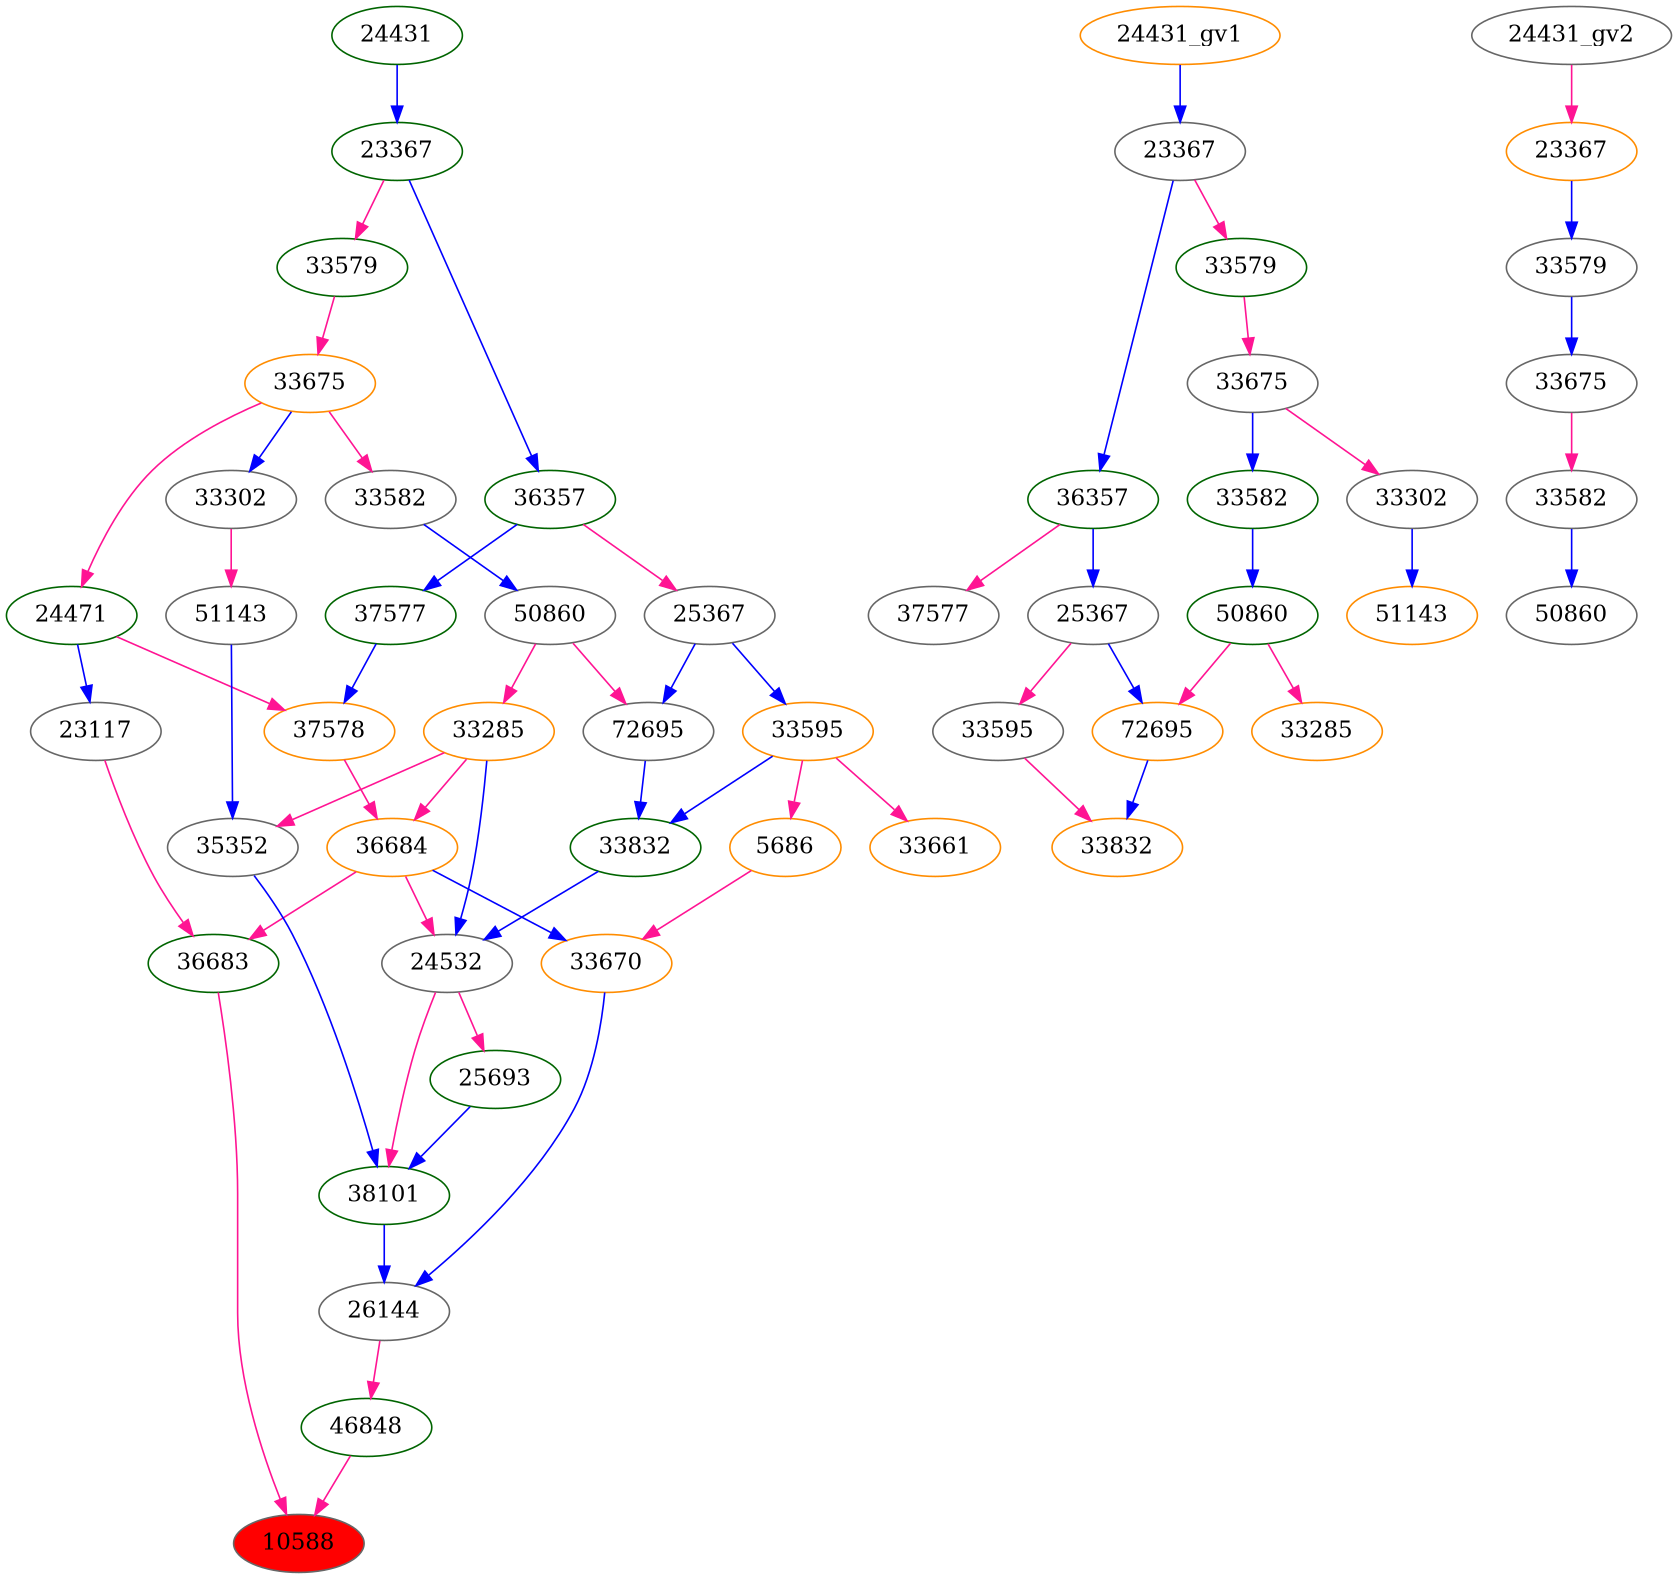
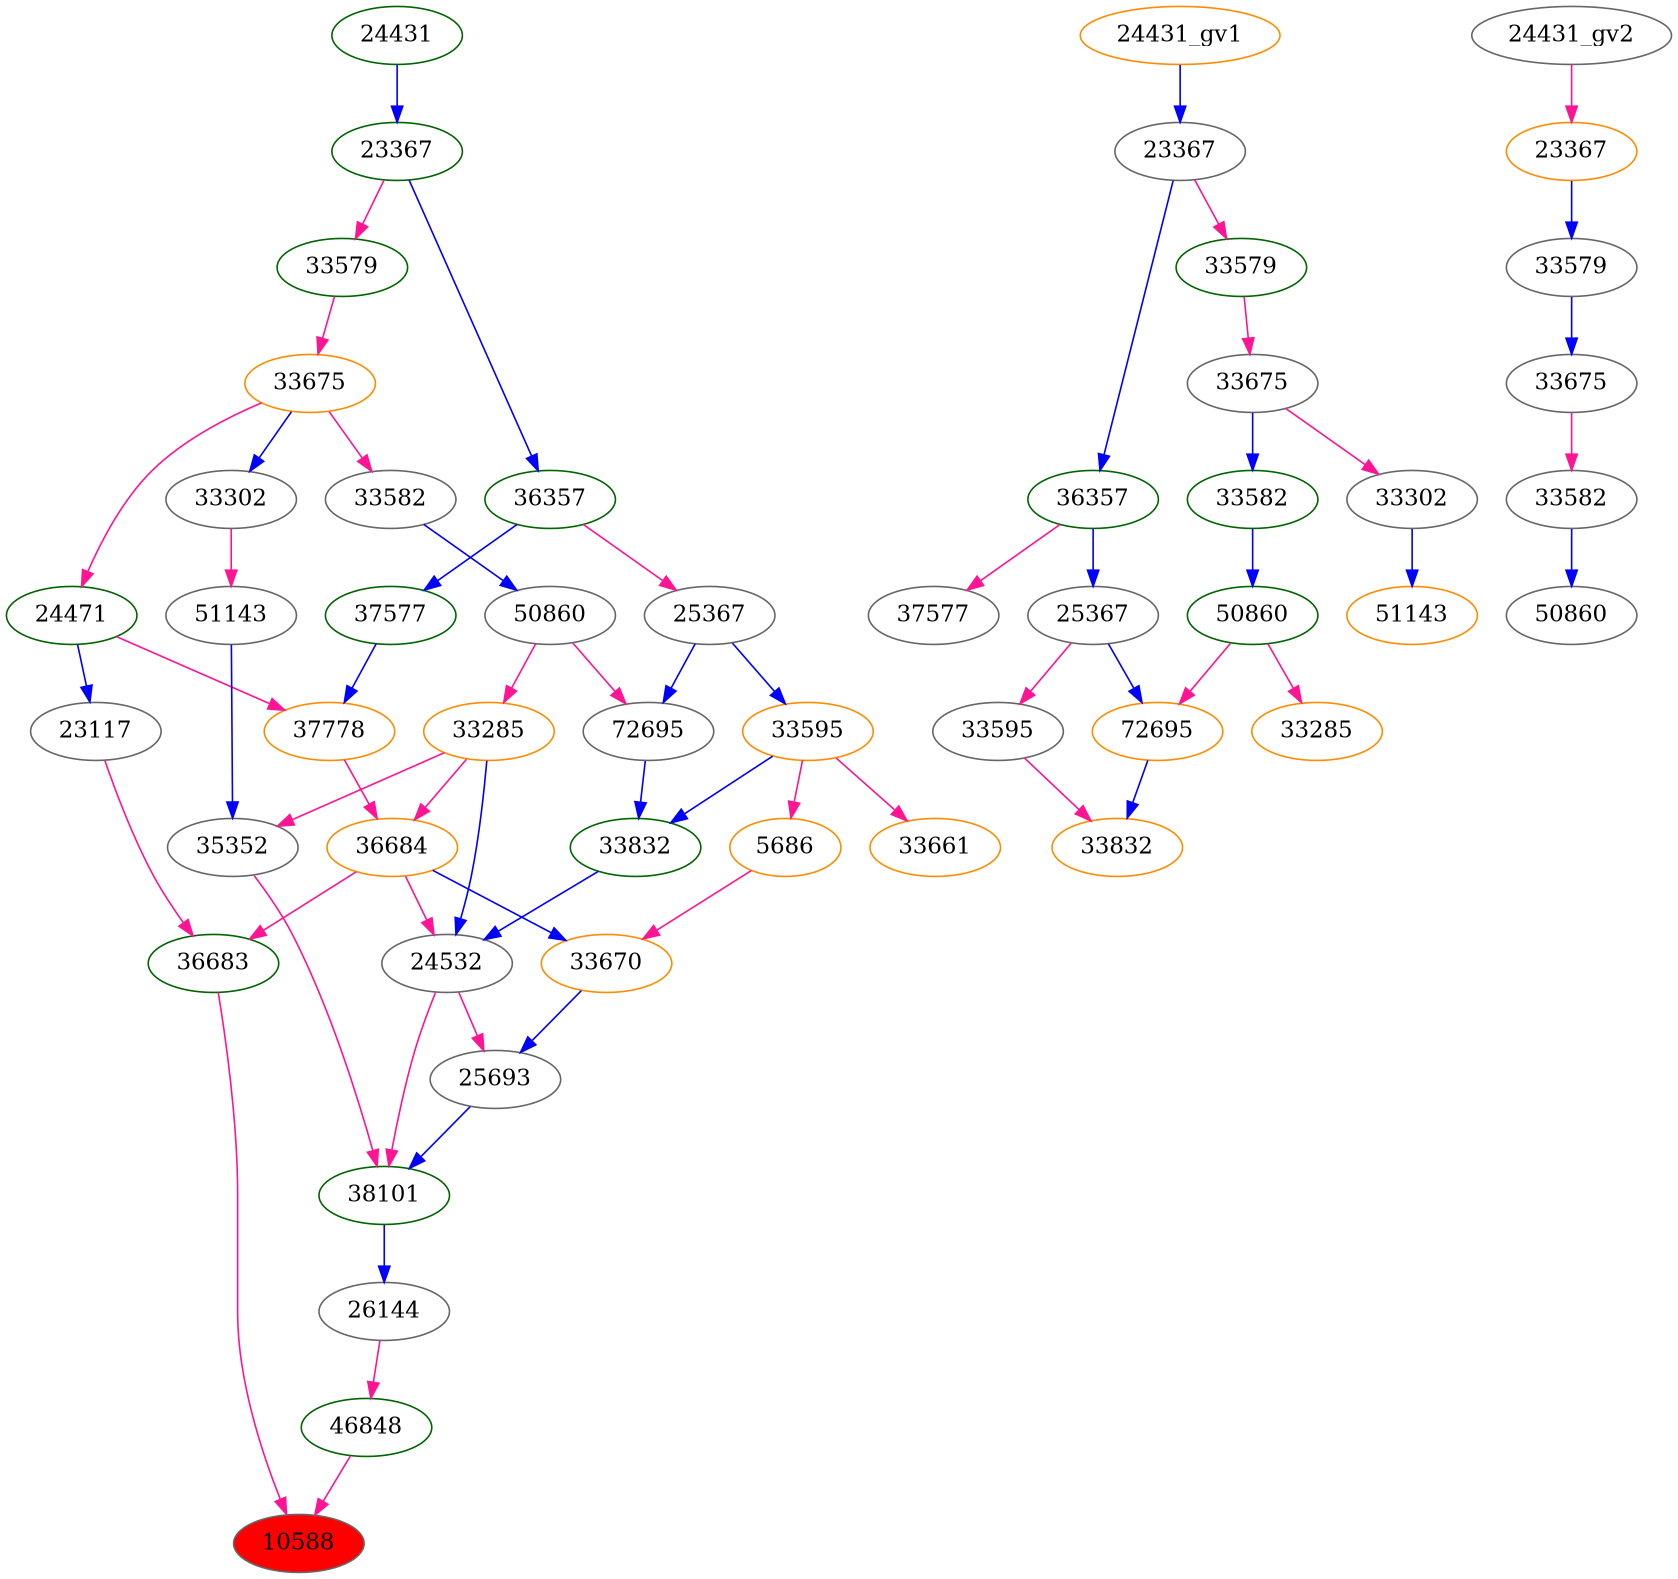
node "37578": label "37578" -> "37778"
edge "35352" -> "38101": color blue -> deeppink
node "25693": color darkgreen -> gray40
edge "33670" -> "26144": now "33670" -> "25693"
